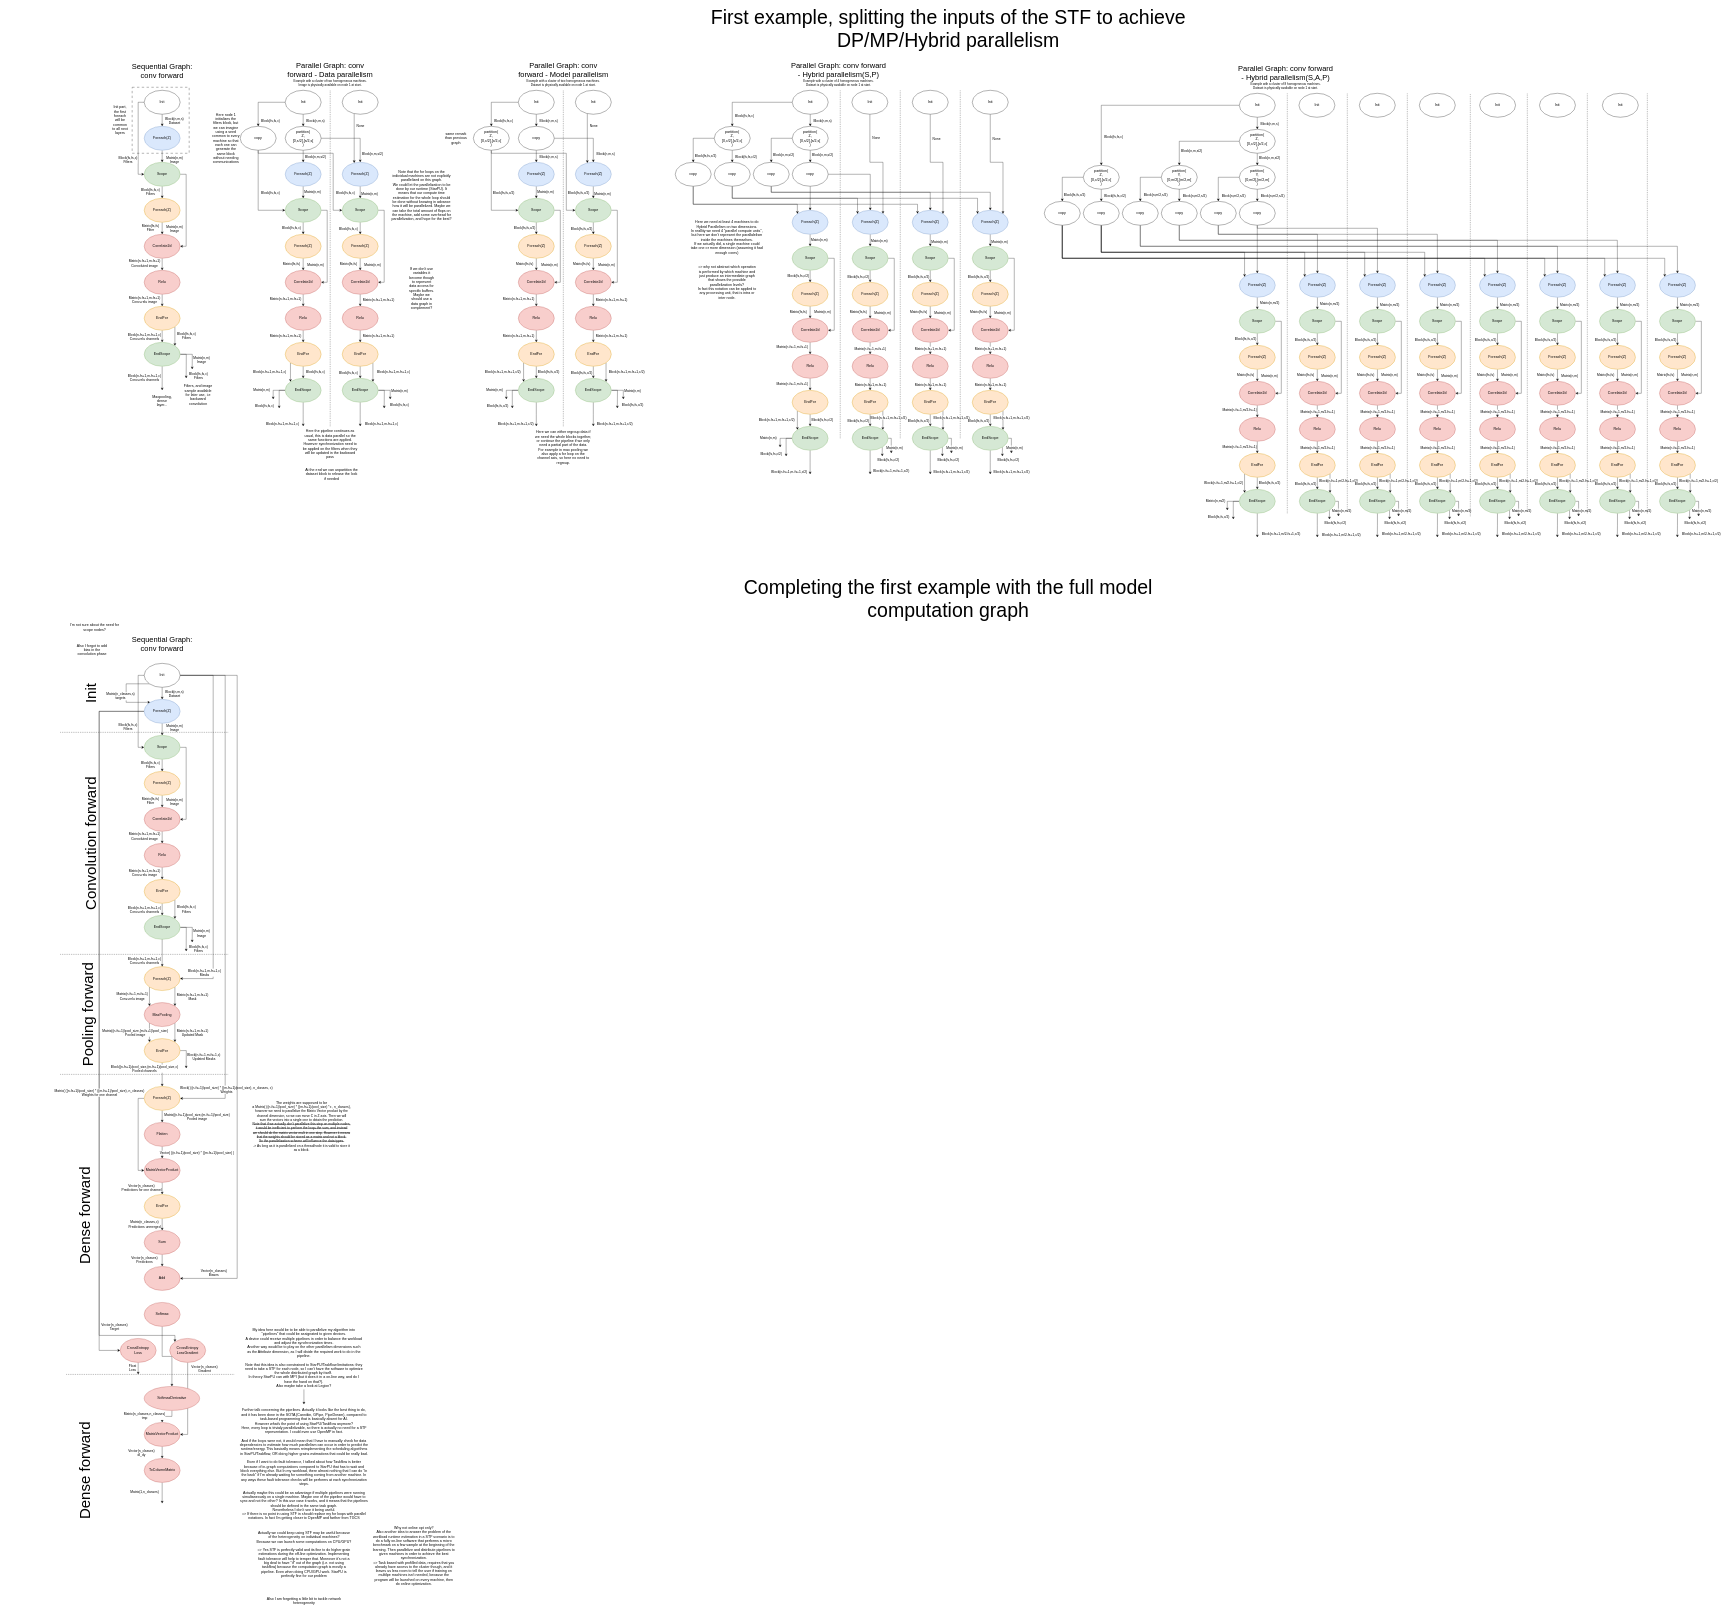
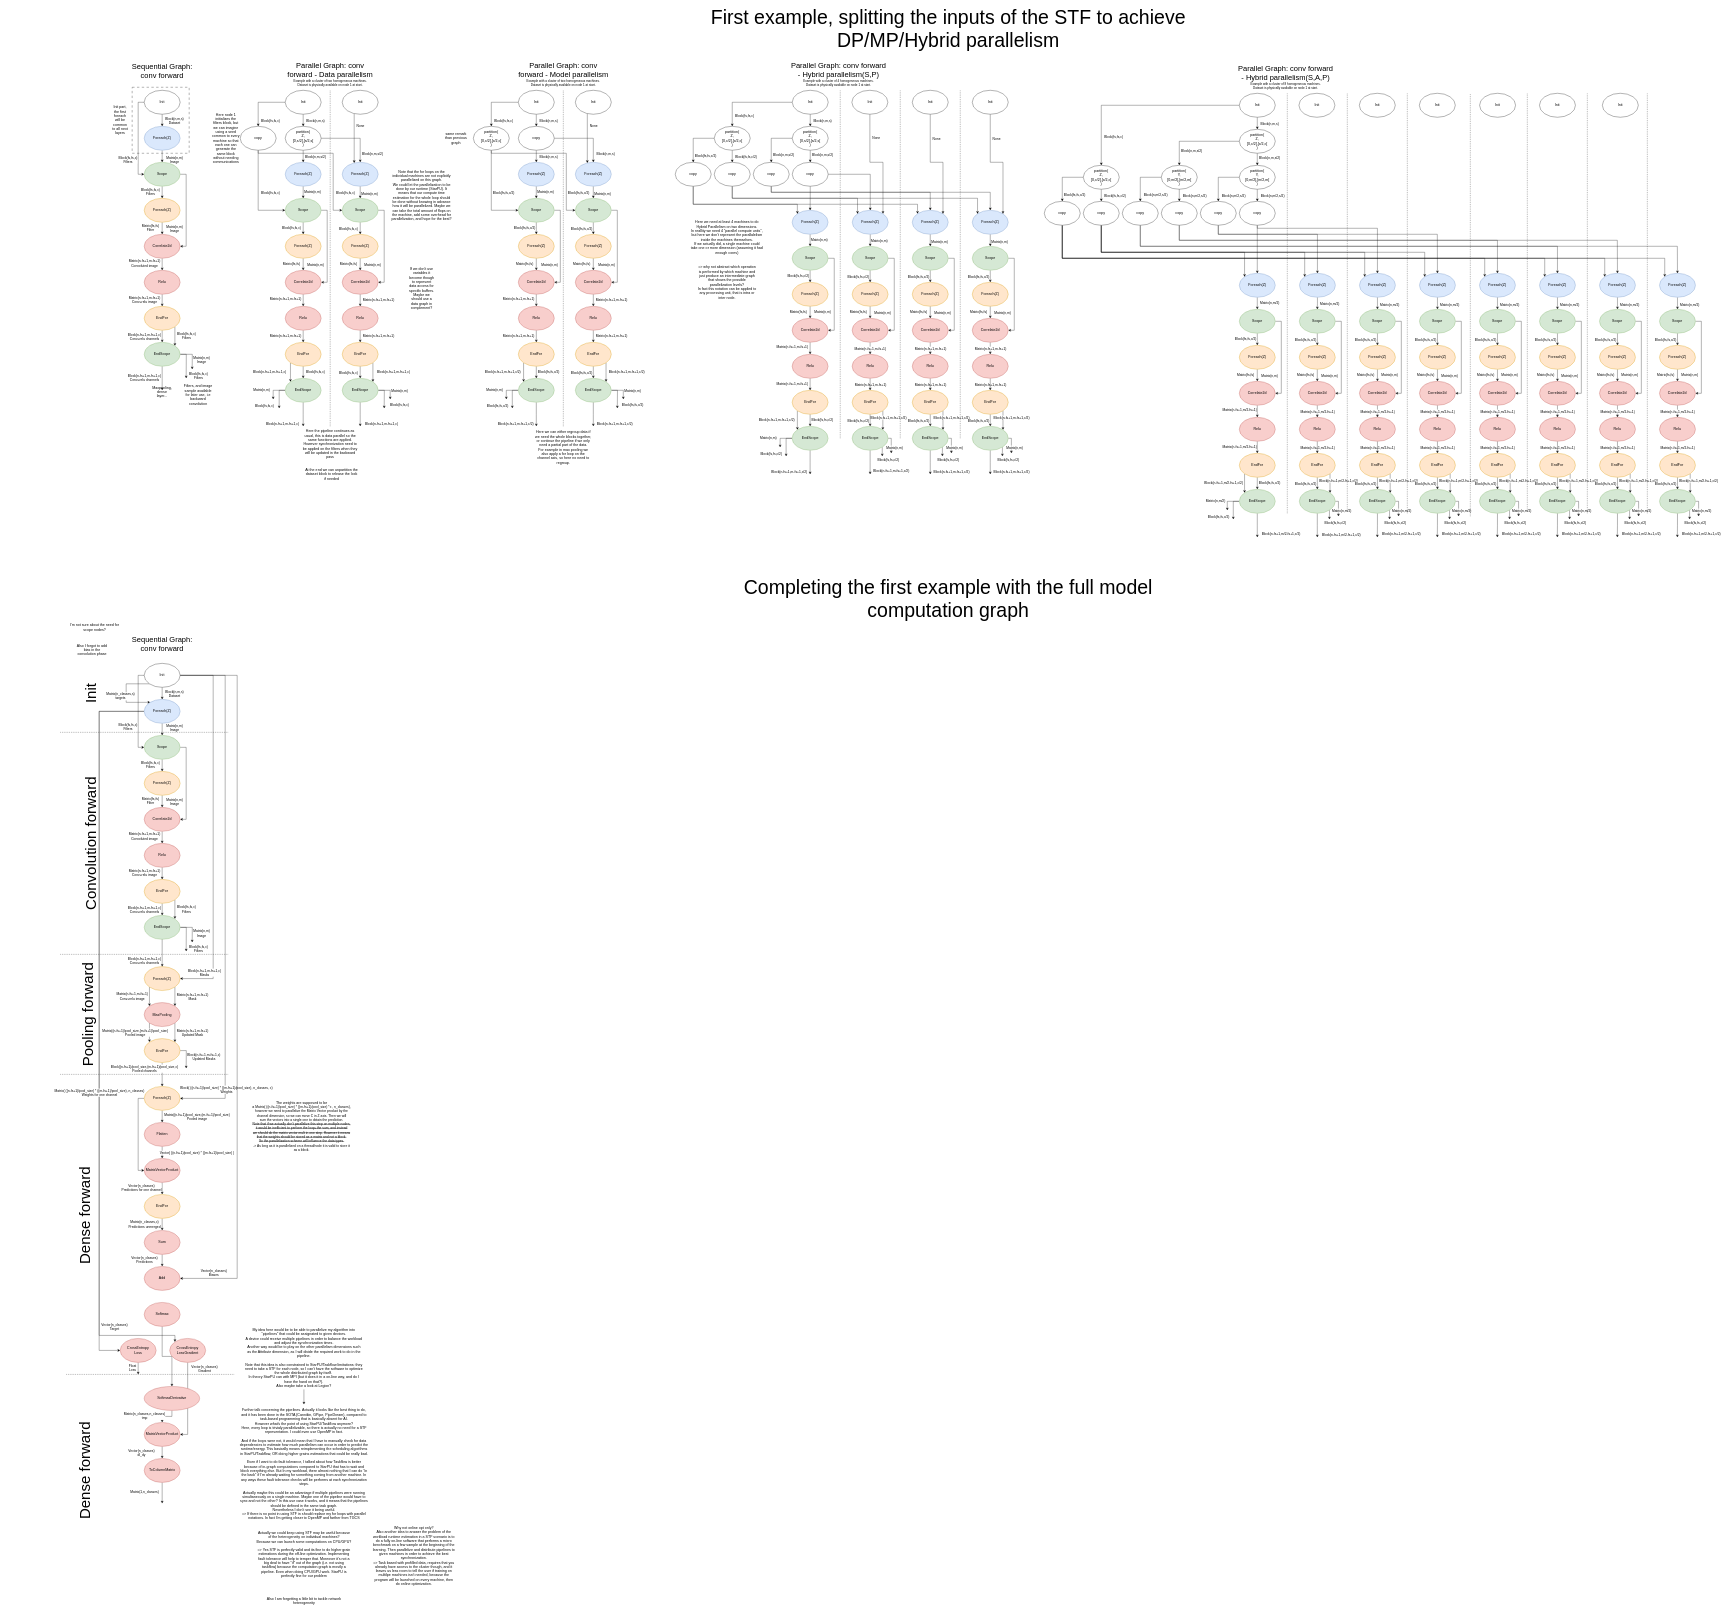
node "Parallel Graph: conv forward - Data parallelism Example with a cluster of two homogeneous machines. Image is physically available on node 1 at start.": label "Parallel Graph: conv forward - Data parallelism Example with a cluster of two homogeneous machines. Image is physically available on node 1 at start." -> "Parallel Graph: conv forward - Data parallelism Example with a cluster of two homogeneous machines. Dataset is physically available on node 1 at start."
node "Maxpooling, dense layer...": moved (162, 401) -> (162, 392)
